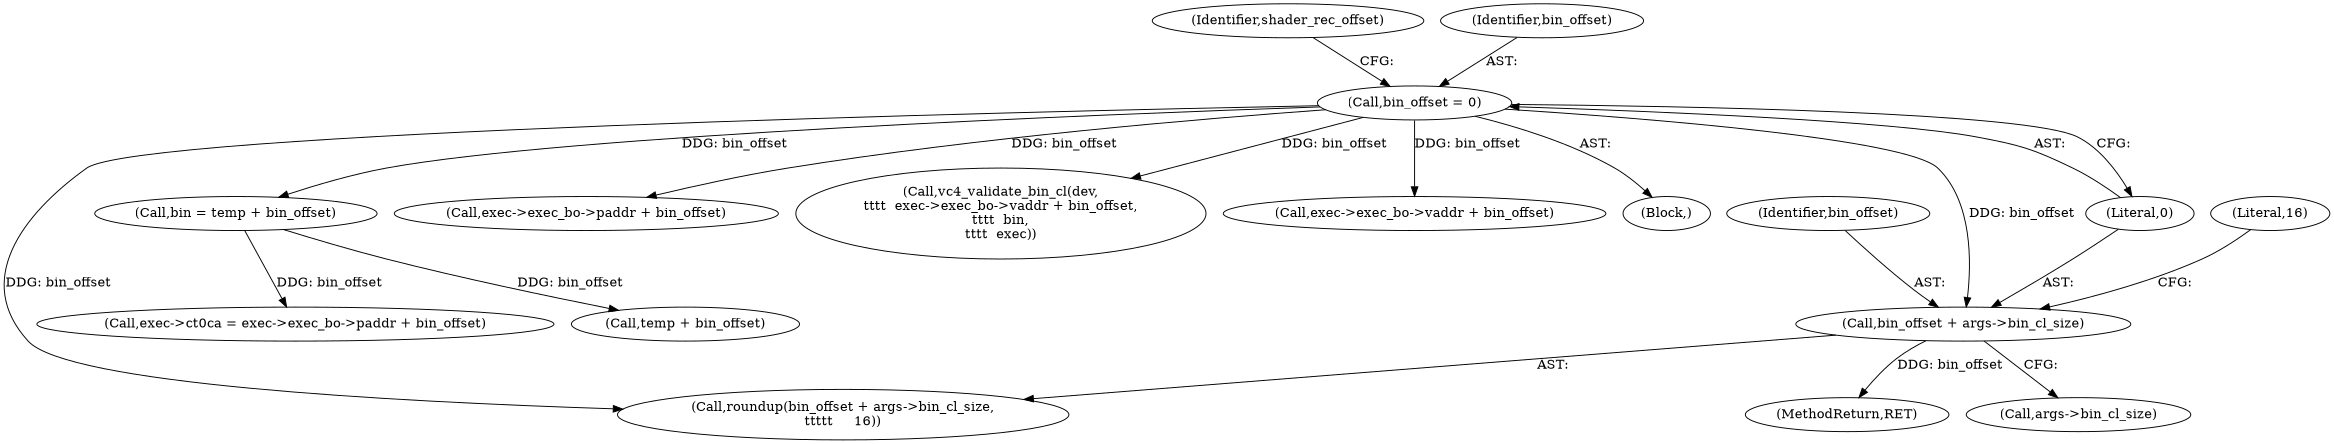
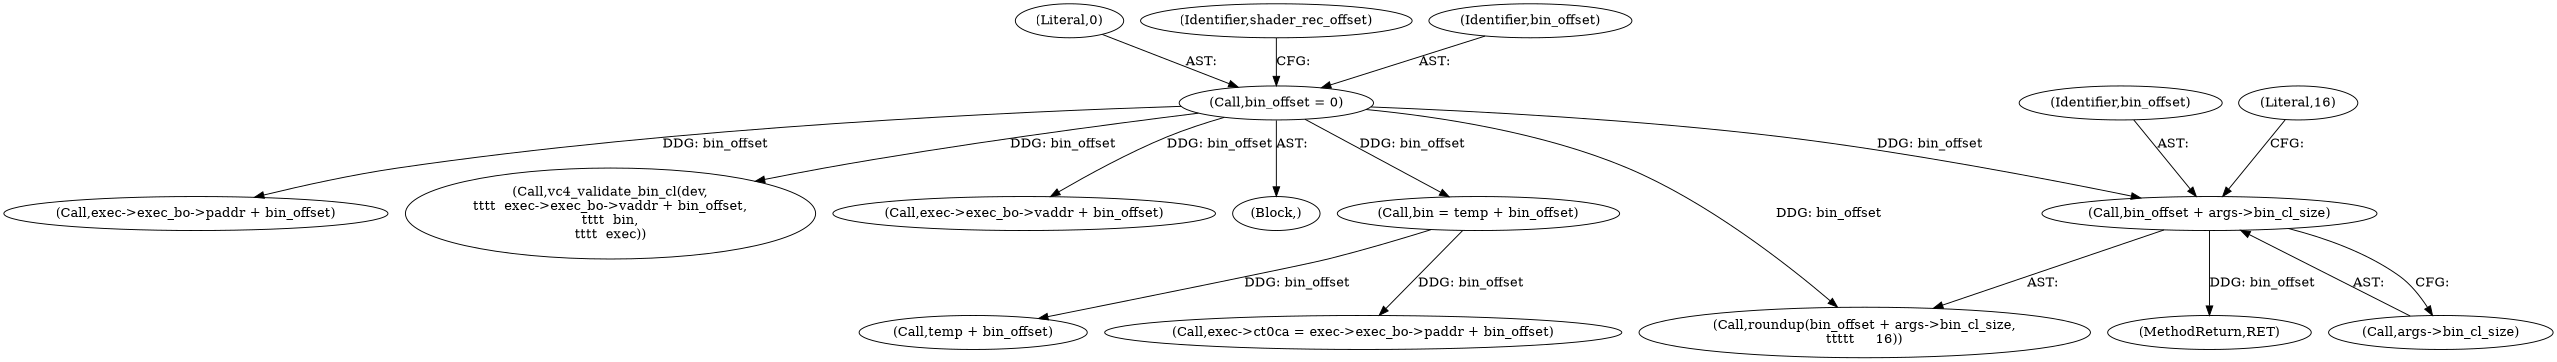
edge "(Call,bin_offset = 0)" -> "(Literal,0)": removed, label "CFG:"
edge "(Literal,0)" -> "(Call,bin_offset + args->bin_cl_size)": now "(Call,args->bin_cl_size)" -> "(Call,bin_offset + args->bin_cl_size)"
